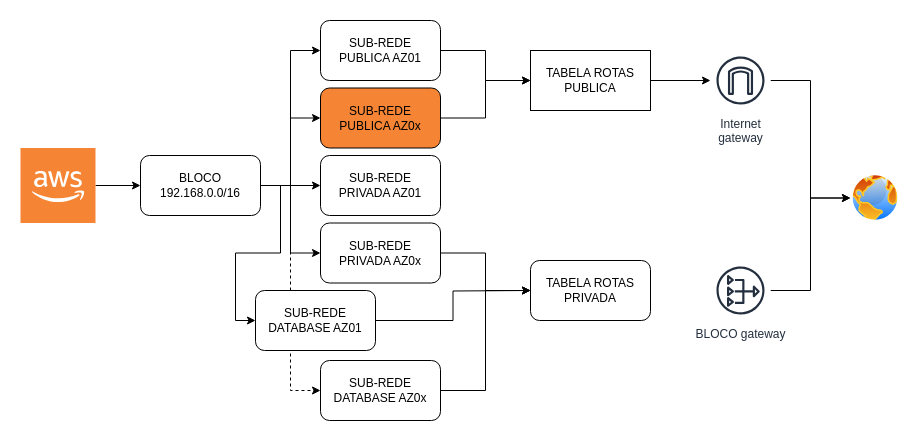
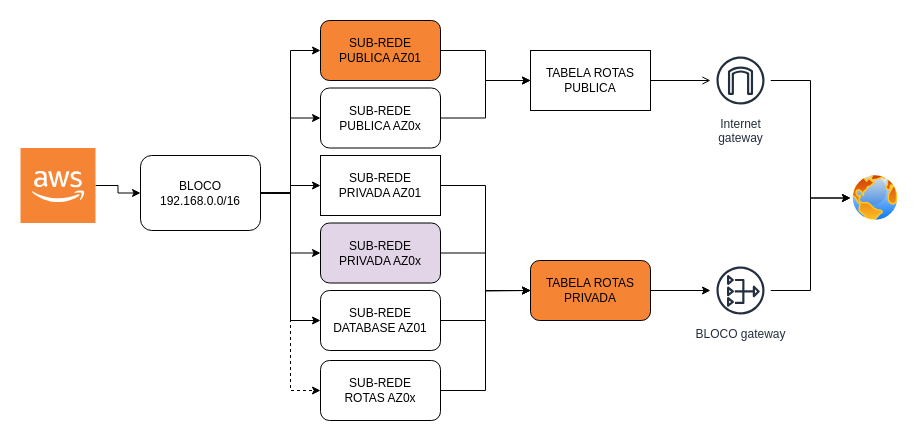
node "SUB-REDE PUBLICA AZ01": fillcolor #ffffff -> #f58534
edge "TABELA ROTAS PUBLICA" -> "Internet gateway": arrowhead classic -> open
node "SUB-REDE PUBLICA AZ0x": fillcolor #f58534 -> #ffffff
node "BLOCO 192.168.0.0/16": size 120x60 -> 120x75
node "SUB-REDE PRIVADA AZ01": shape rounded rectangle -> rectangle
edge "SUB-REDE PRIVADA AZ01" -> "TABELA ROTAS PRIVADA": added
node "SUB-REDE PRIVADA AZ0x": fillcolor #ffffff -> #e1d5e7
edge "SUB-REDE PRIVADA AZ0x" -> "TABELA ROTAS PRIVADA": arrowhead classic -> none
node "TABELA ROTAS PRIVADA": fillcolor #ffffff -> #f58534
edge "TABELA ROTAS PRIVADA" -> "BLOCO gateway": added
node "SUB-REDE DATABASE AZ01": moved (316, 321) -> (381, 321)
node "SUB-REDE DATABASE AZ0x": label "SUB-REDE DATABASE AZ0x" -> "SUB-REDE ROTAS AZ0x"
